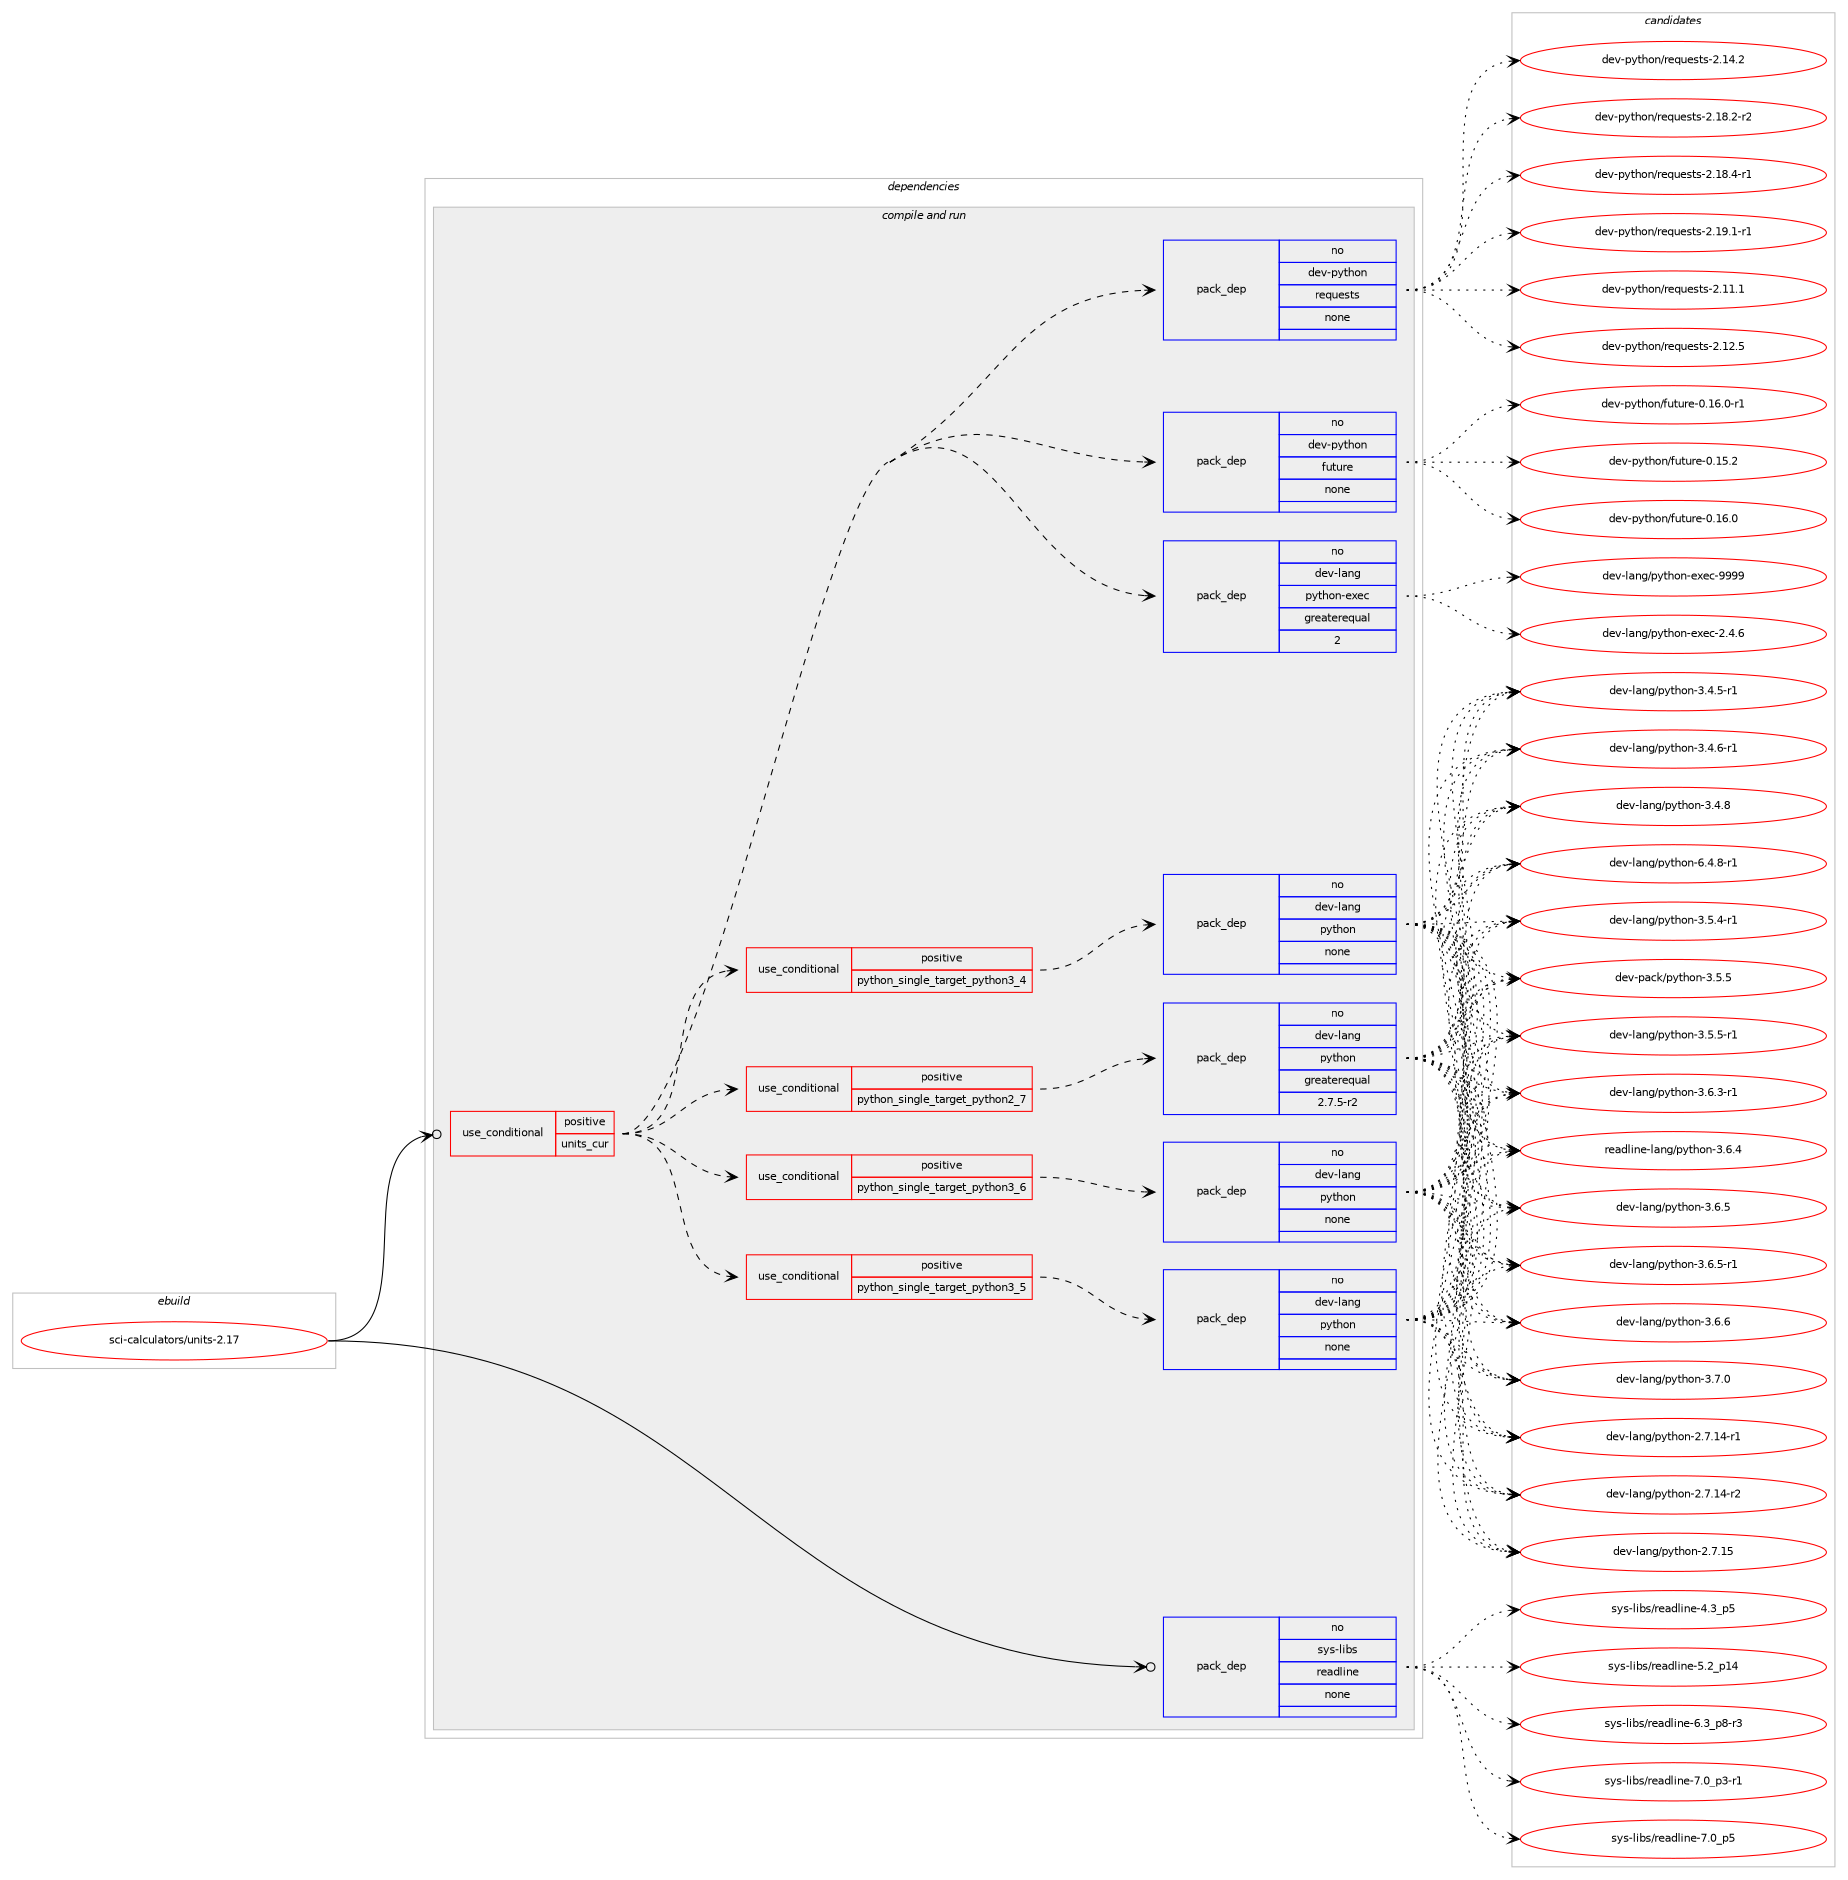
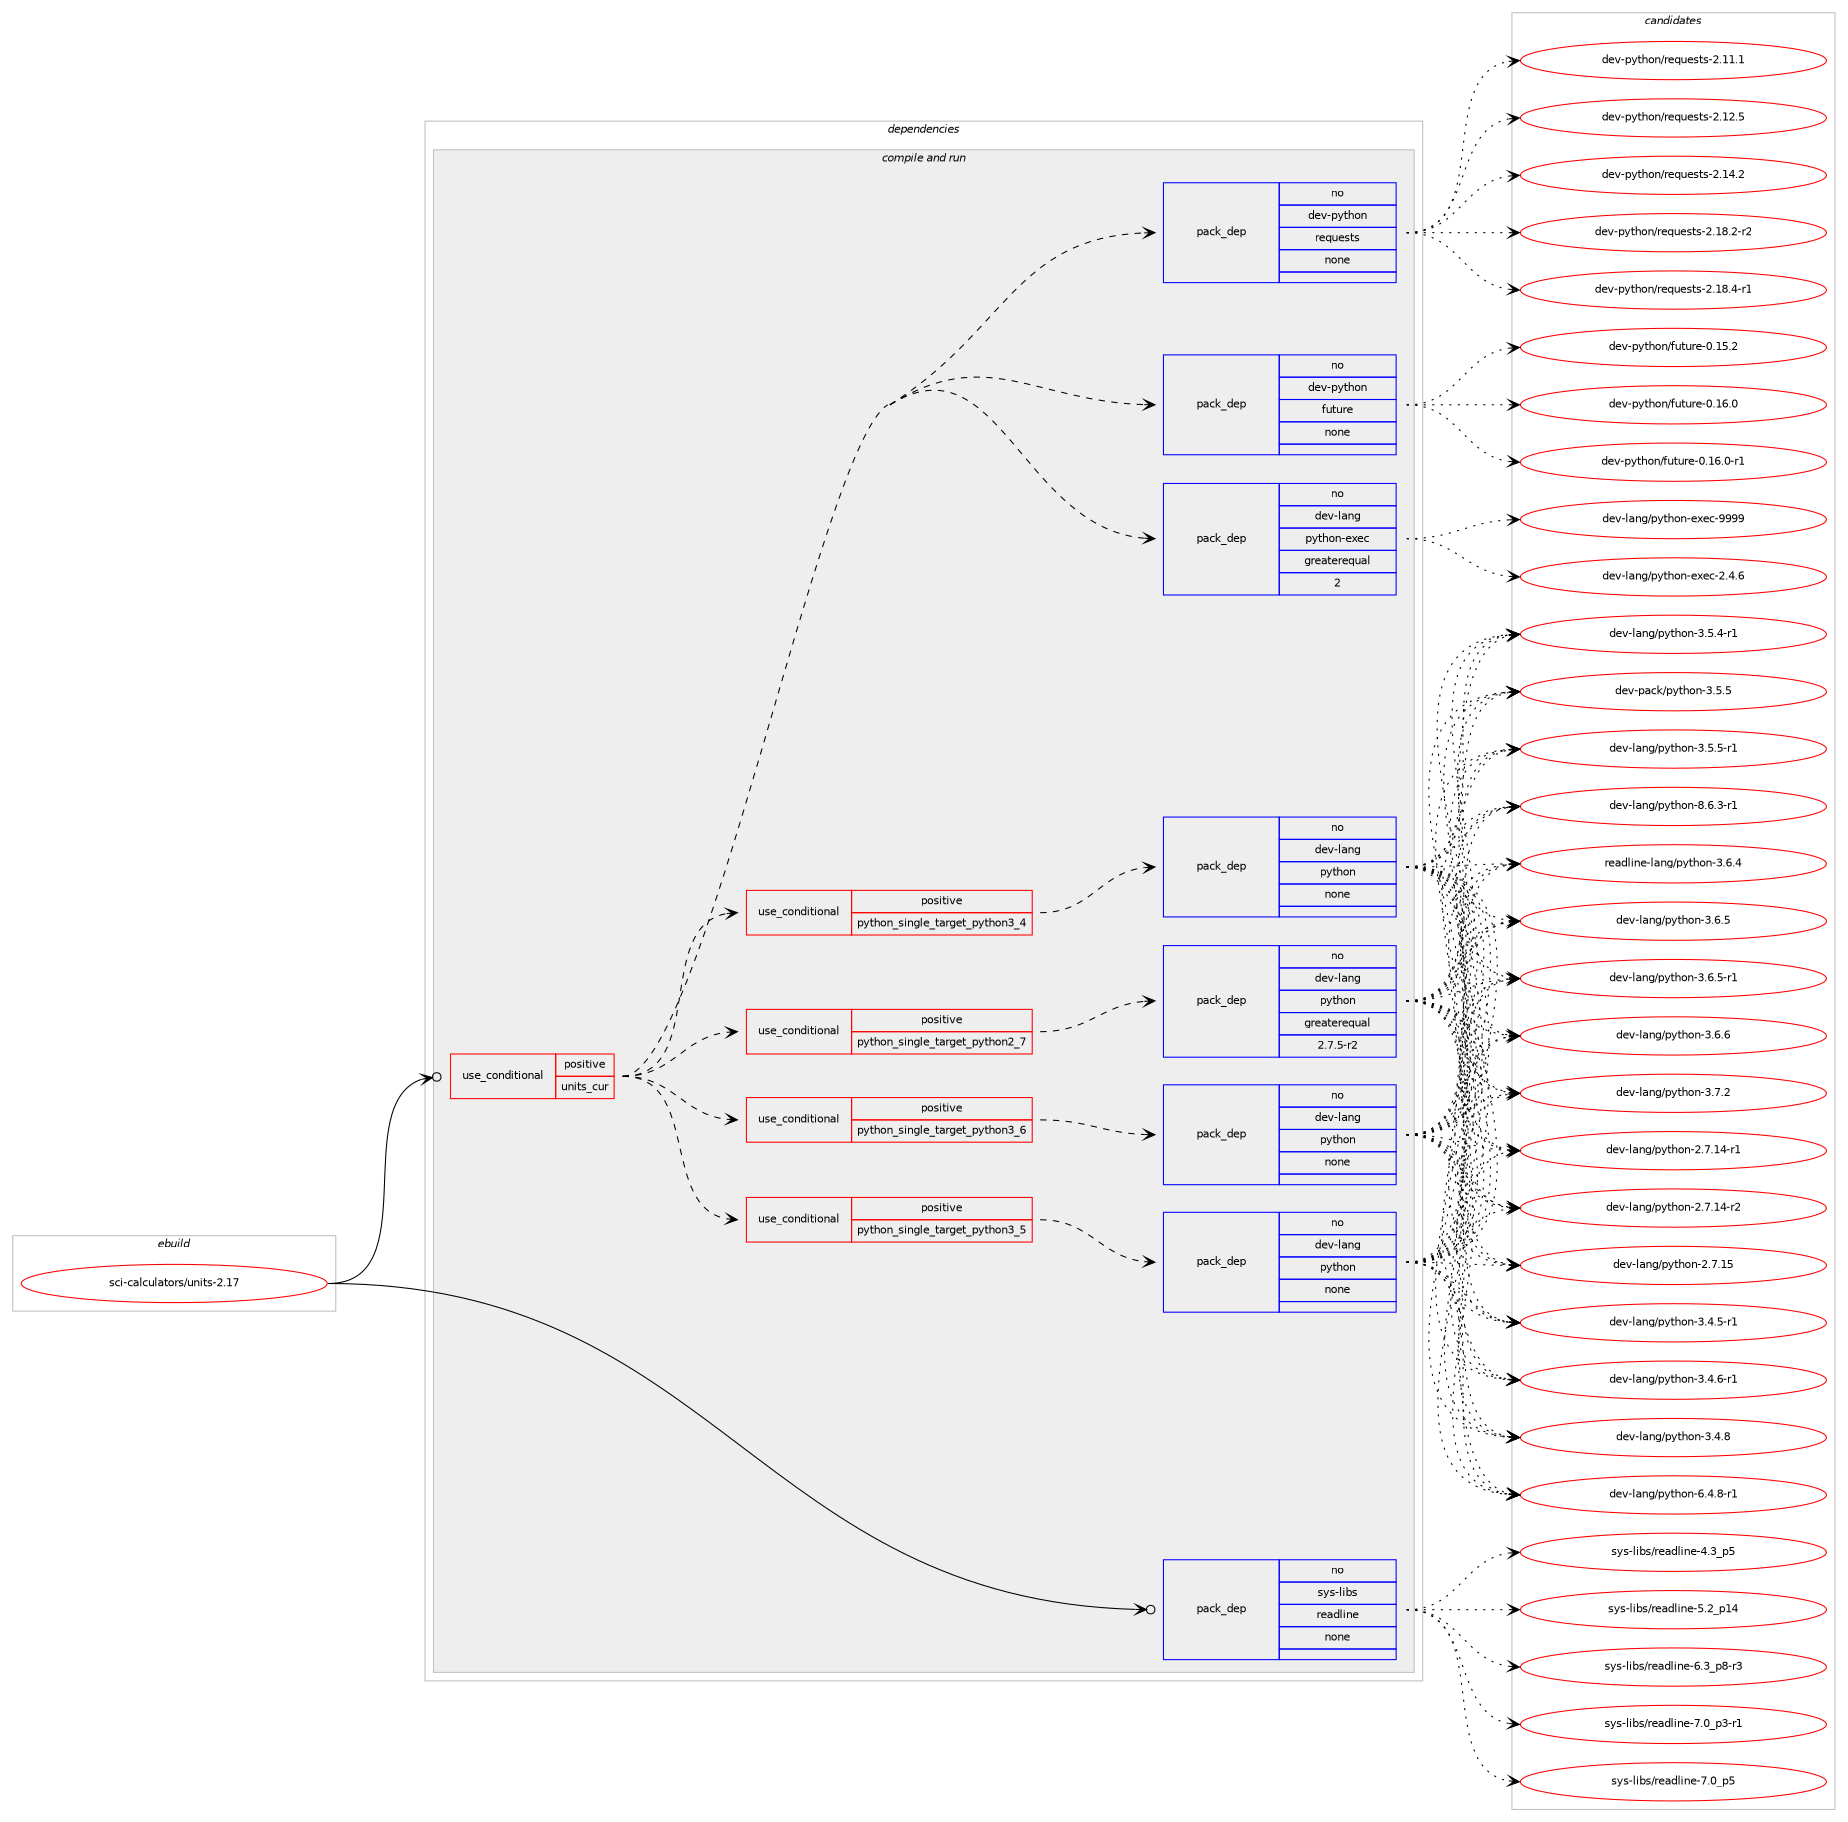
node "dev-python/requests-2.19.1-r1": removed
node "dev-lang/python-3.6.3-r1": label "dev-lang/python-3.6.3-r1" -> "dev-lang/python-8.6.3-r1"
node "dev-lang/python-3.7.0": label "dev-lang/python-3.7.0" -> "dev-lang/python-3.7.2"
